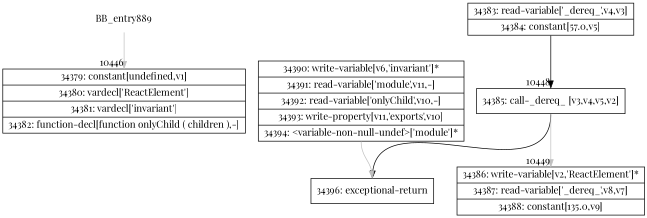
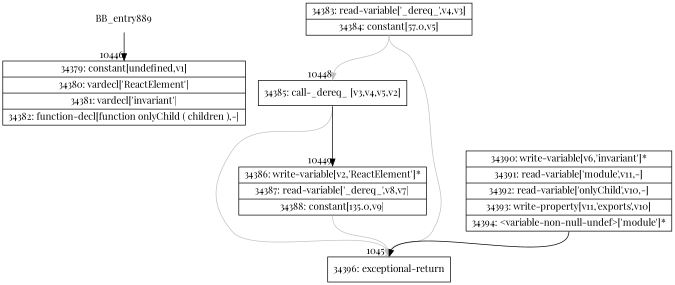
edge "BB_entry889" -> "34379: constant[undefined,v1]": color gray -> black
edge "34383: read-variable['_dereq_',v4,v3]" -> "34385: call-_dereq_ [v3,v4,v5,v2]": color black -> gray
edge "34385: call-_dereq_ [v3,v4,v5,v2]" -> "34386: write-variable[v2,'ReactElement']*": color gray -> black
edge "34385: call-_dereq_ [v3,v4,v5,v2]" -> "34396: exceptional-return": color black -> gray
edge "34383: read-variable['_dereq_',v4,v3]" -> "34396: exceptional-return": added
edge "34390: write-variable[v6,'invariant']*" -> "34396: exceptional-return": color gray -> black
edge "34386: write-variable[v2,'ReactElement']*" -> "34396: exceptional-return": added
